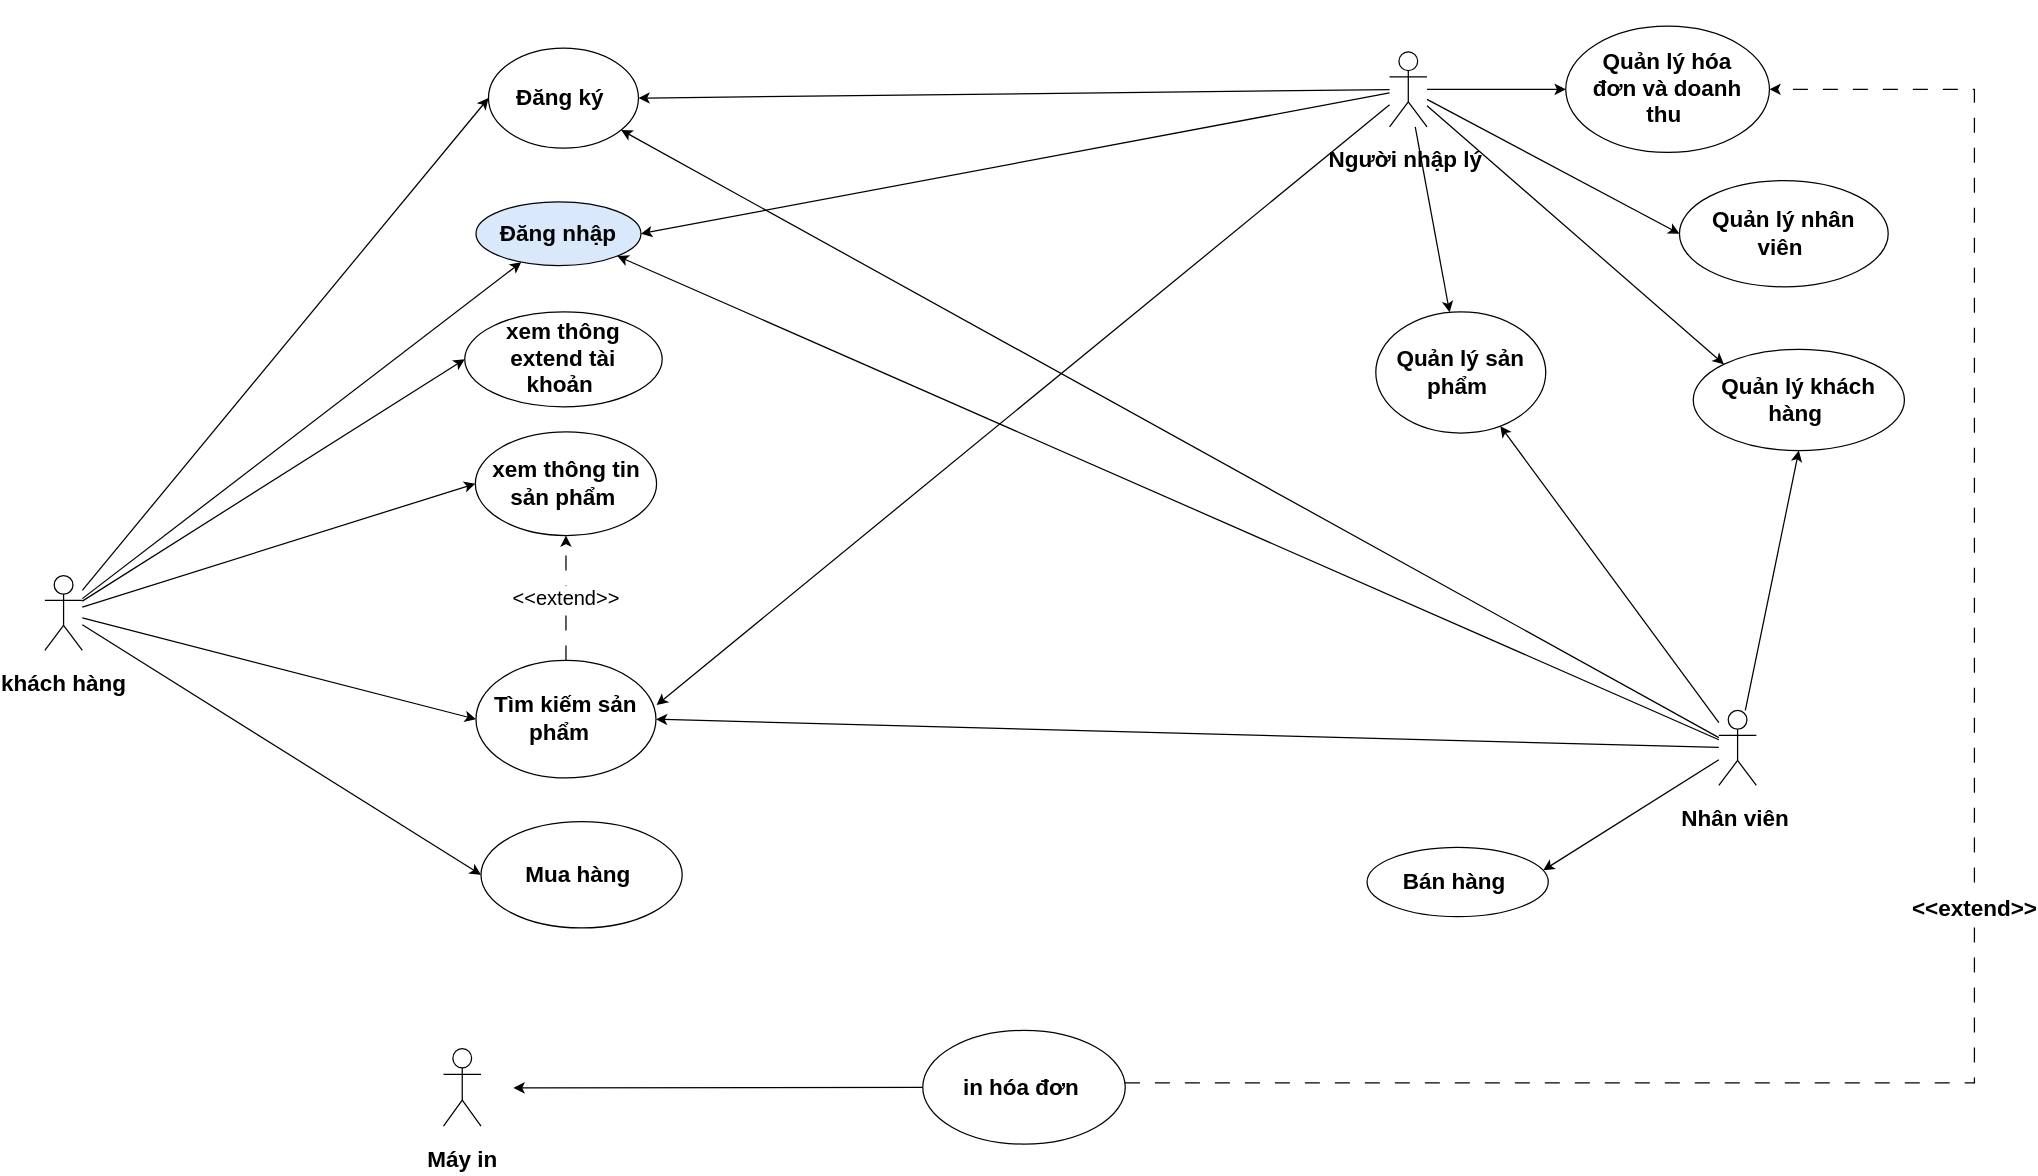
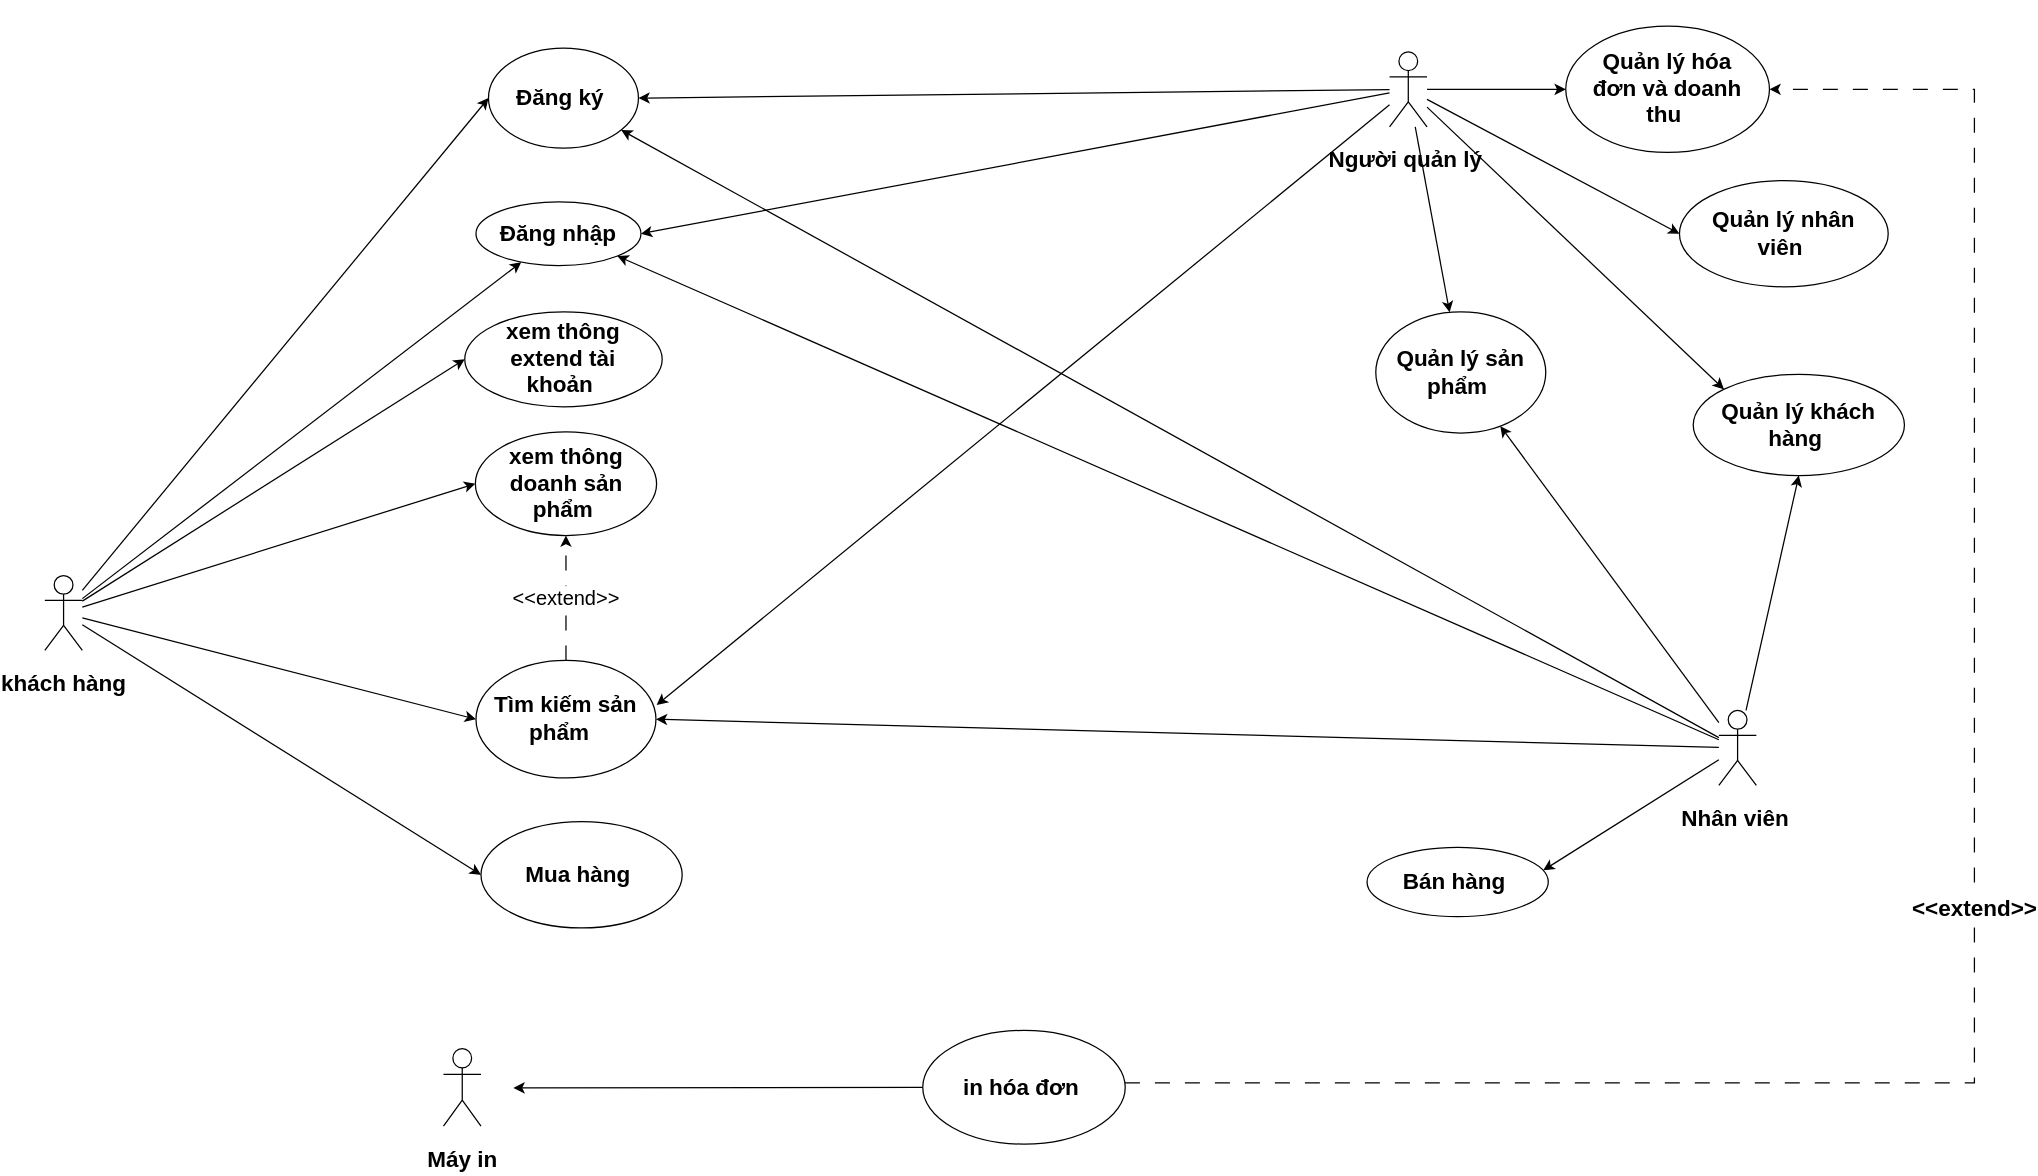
node "Người nhập lý": label "Người nhập lý" -> "Người quản lý"
node "Đăng nhập": fillcolor #dae8fc -> #ffffff
node "Quản lý khách hàng": moved (1799, 400) -> (1799, 425)
node "xem thông tin sản phẩm": label "xem thông tin sản phẩm" -> "xem thông doanh sản phẩm"
